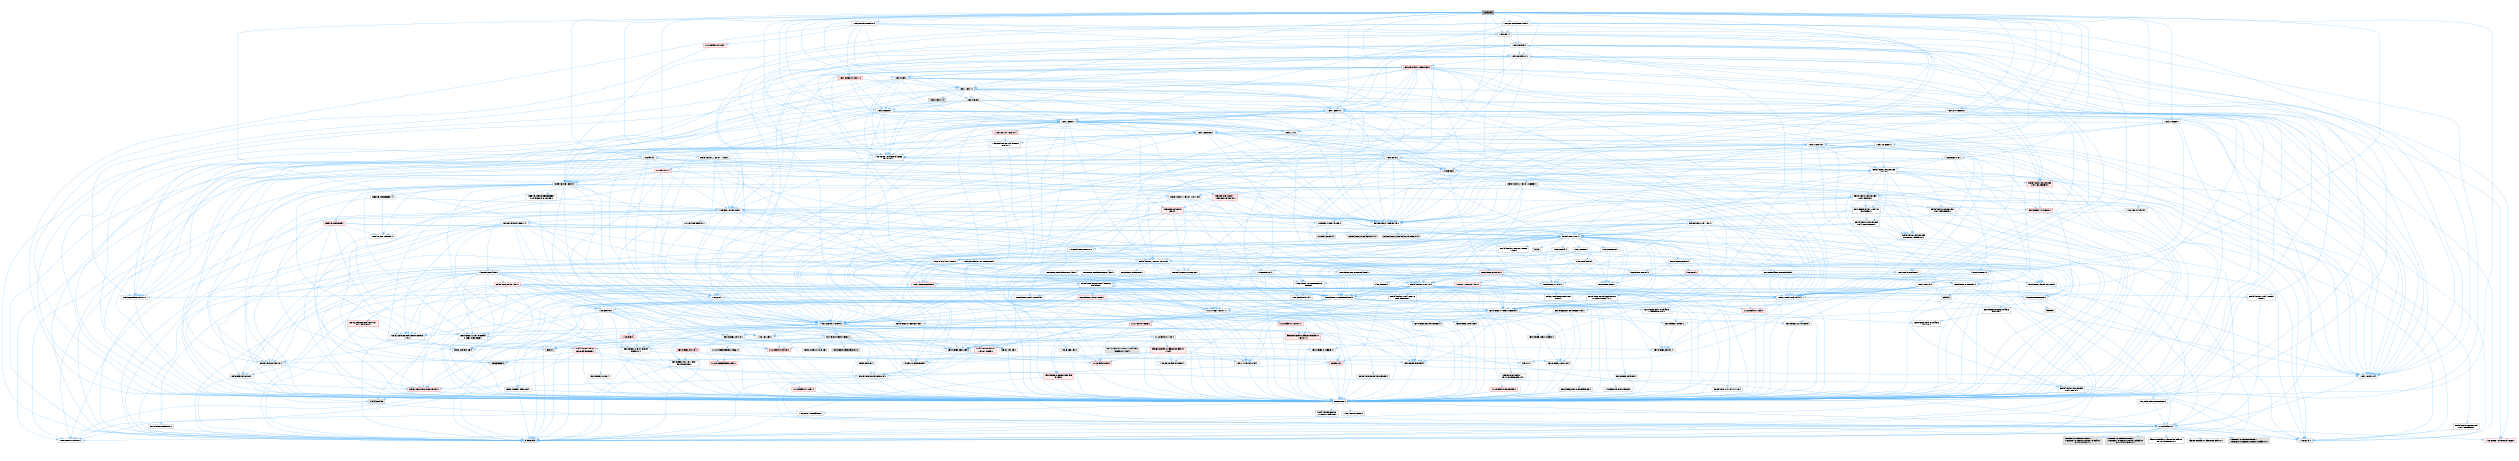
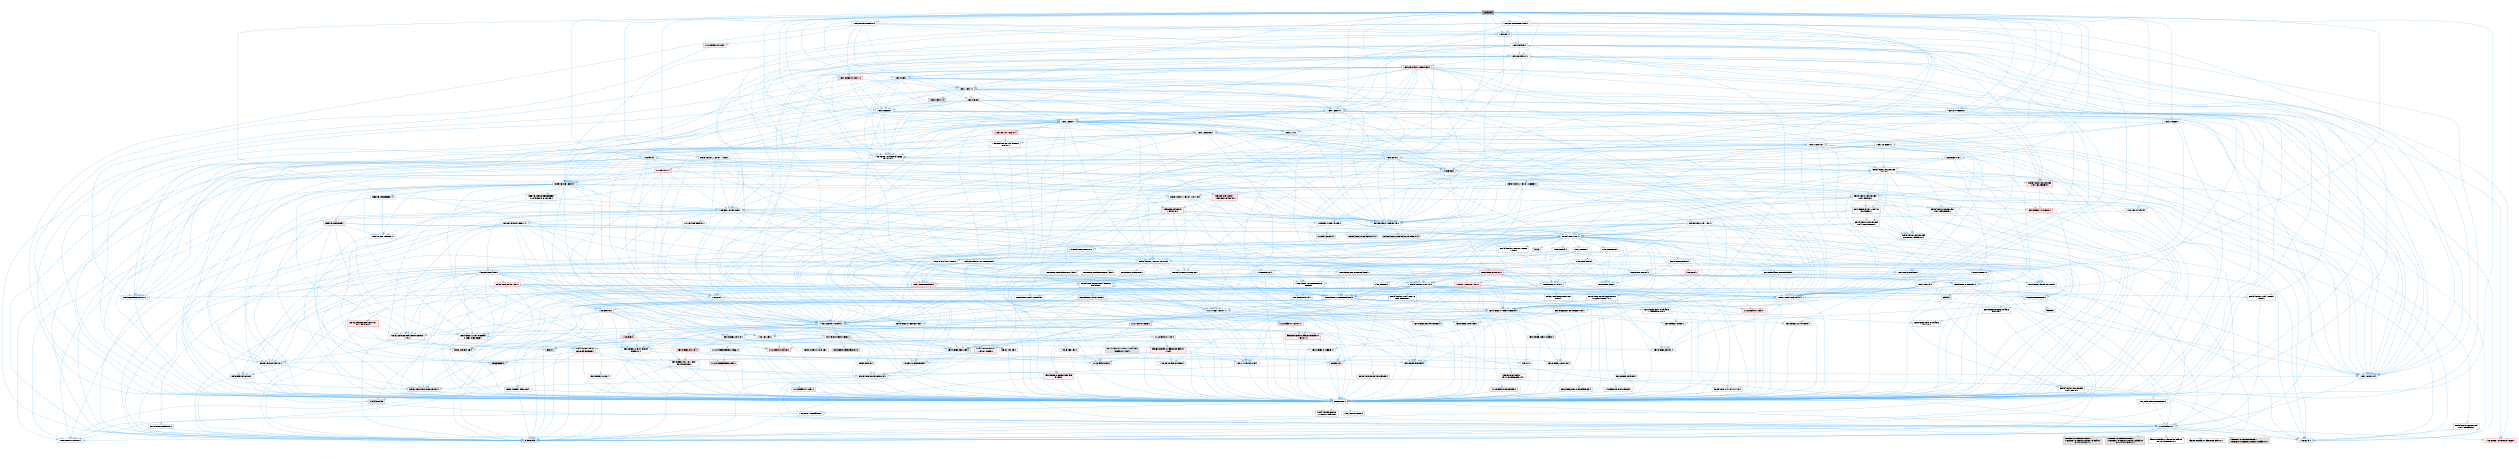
node "Internationalization /Text.h": label "Internationalization /Text.h" -> "Internationalization /MathFwd.h"
edge "Math/Interval.h" -> "IsEnum.h": now "Templates/UnrealTypeTraits.h" -> "IsEnum.h"
edge "Templates/BoxSphereBounds.h" -> "Templates/AndOrNot.h": now "Templates/BoxSphereBounds.h" -> "Templates/IsPointer.h"
